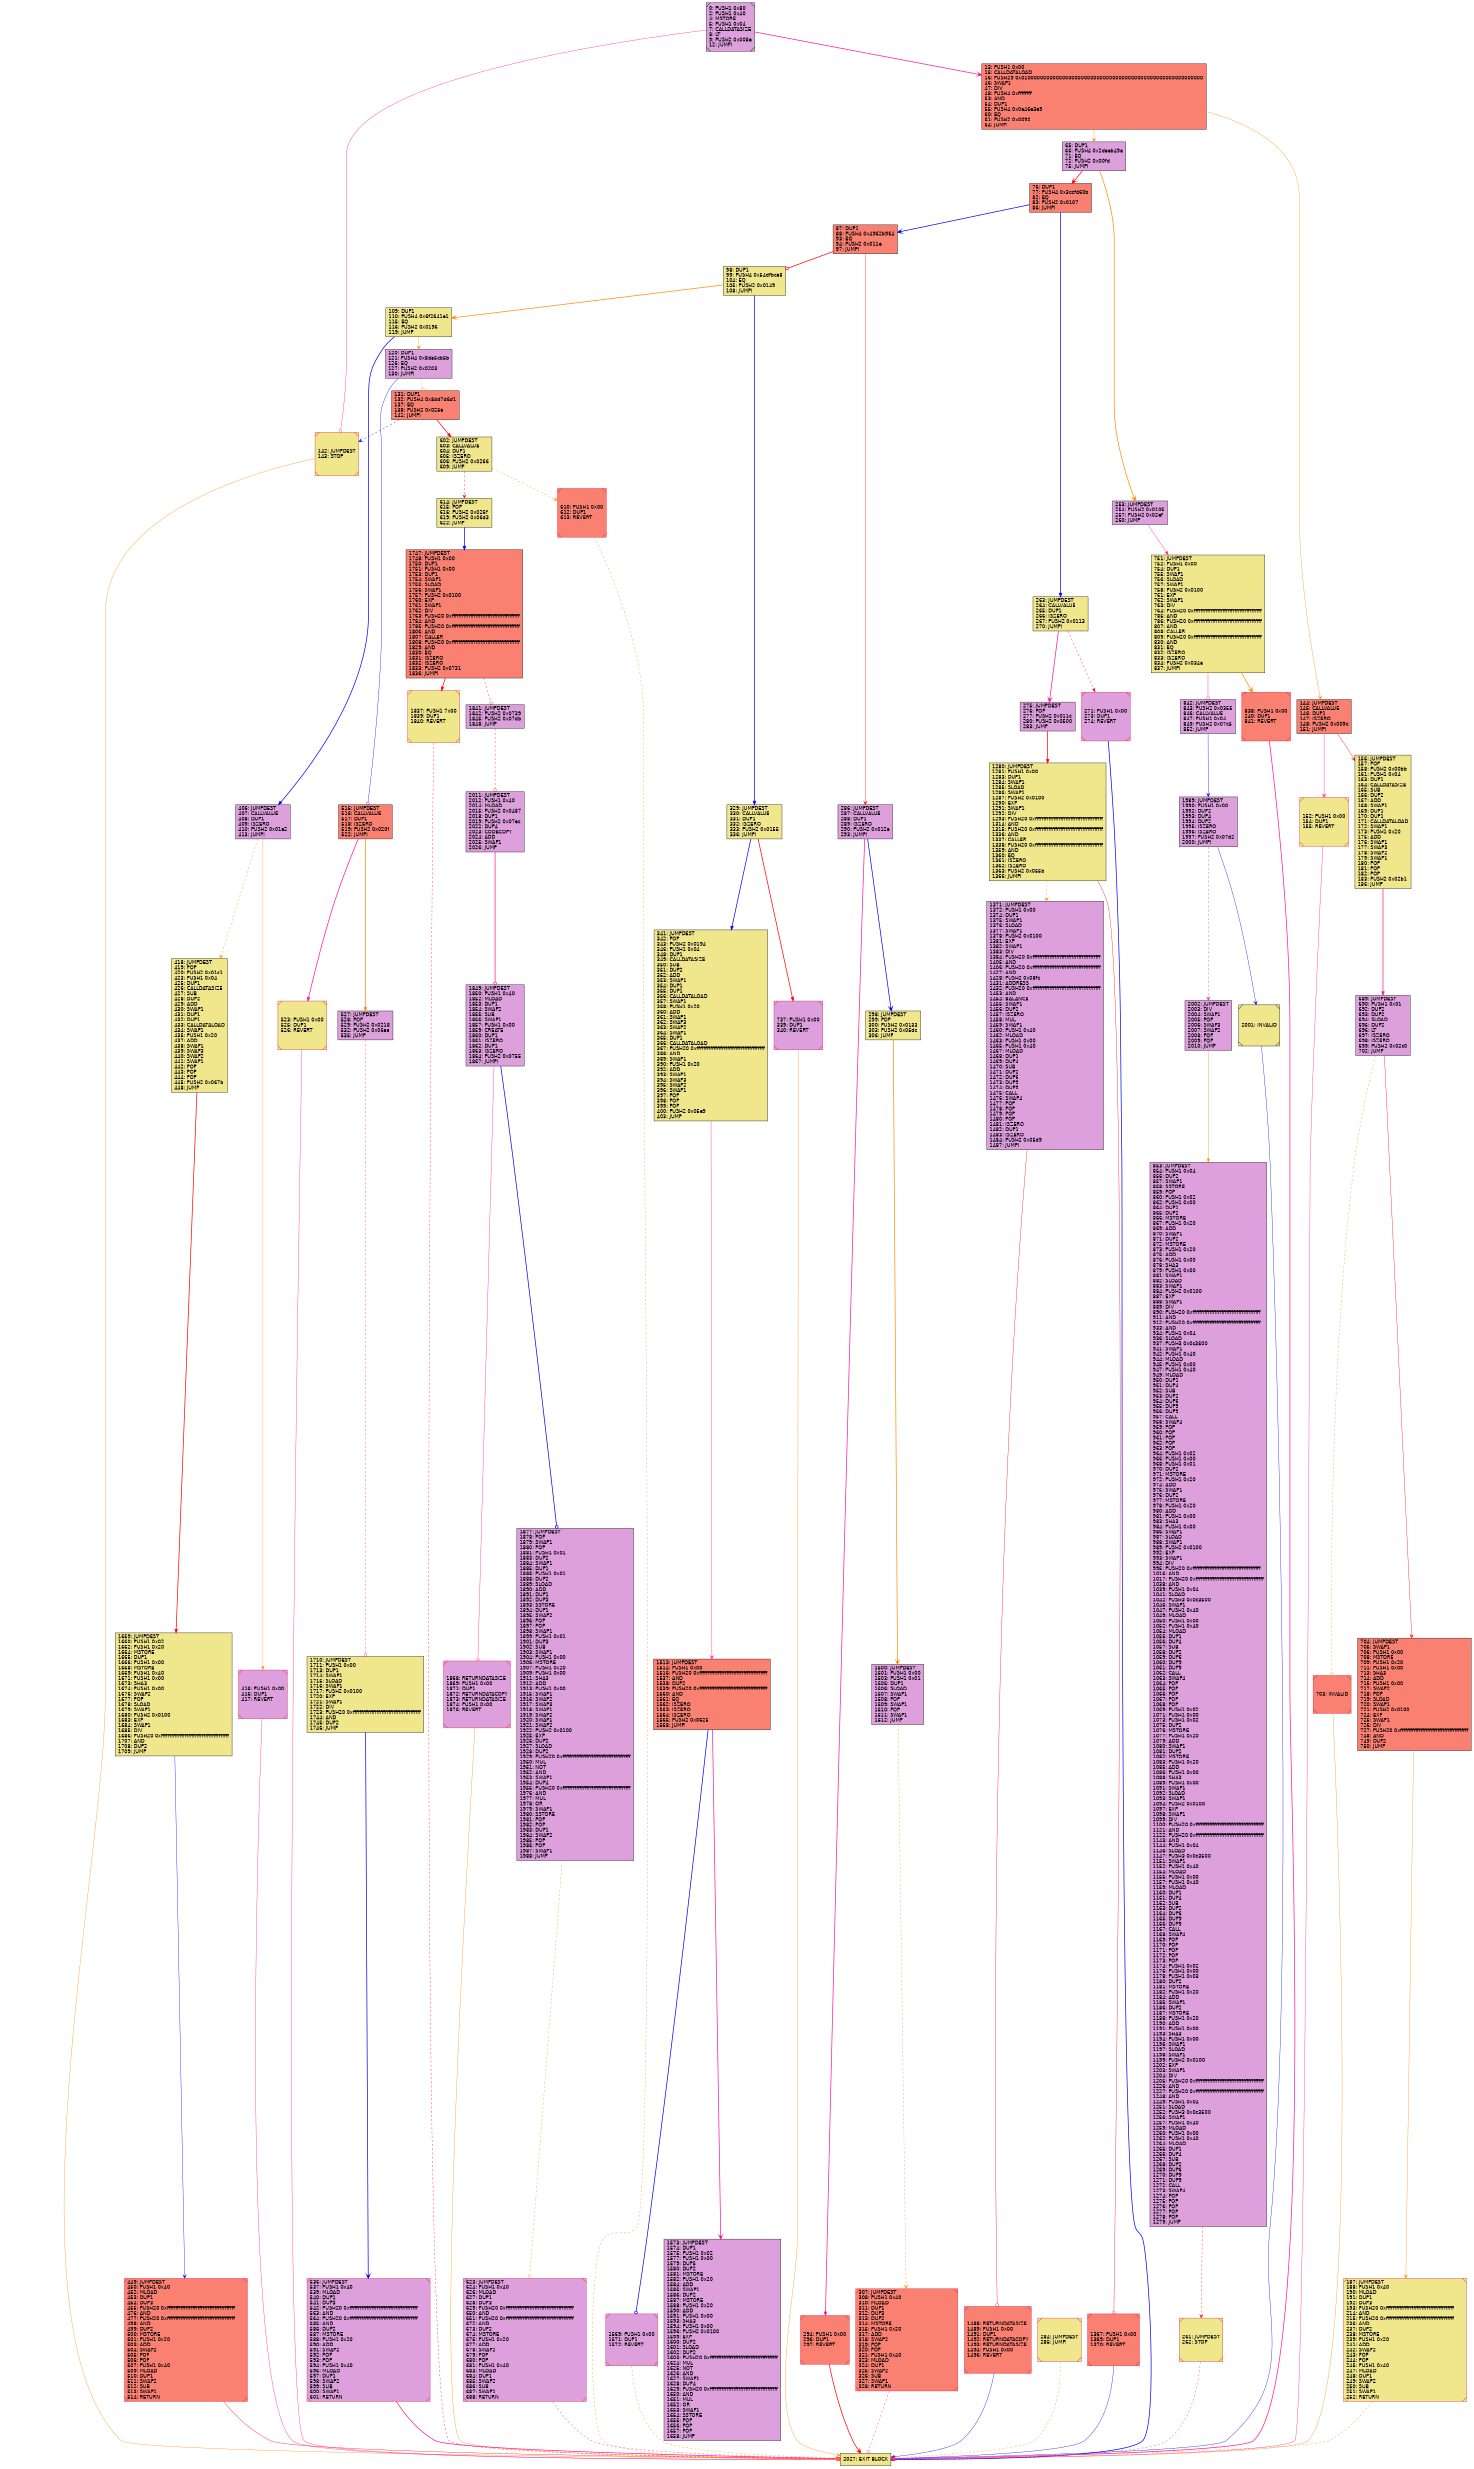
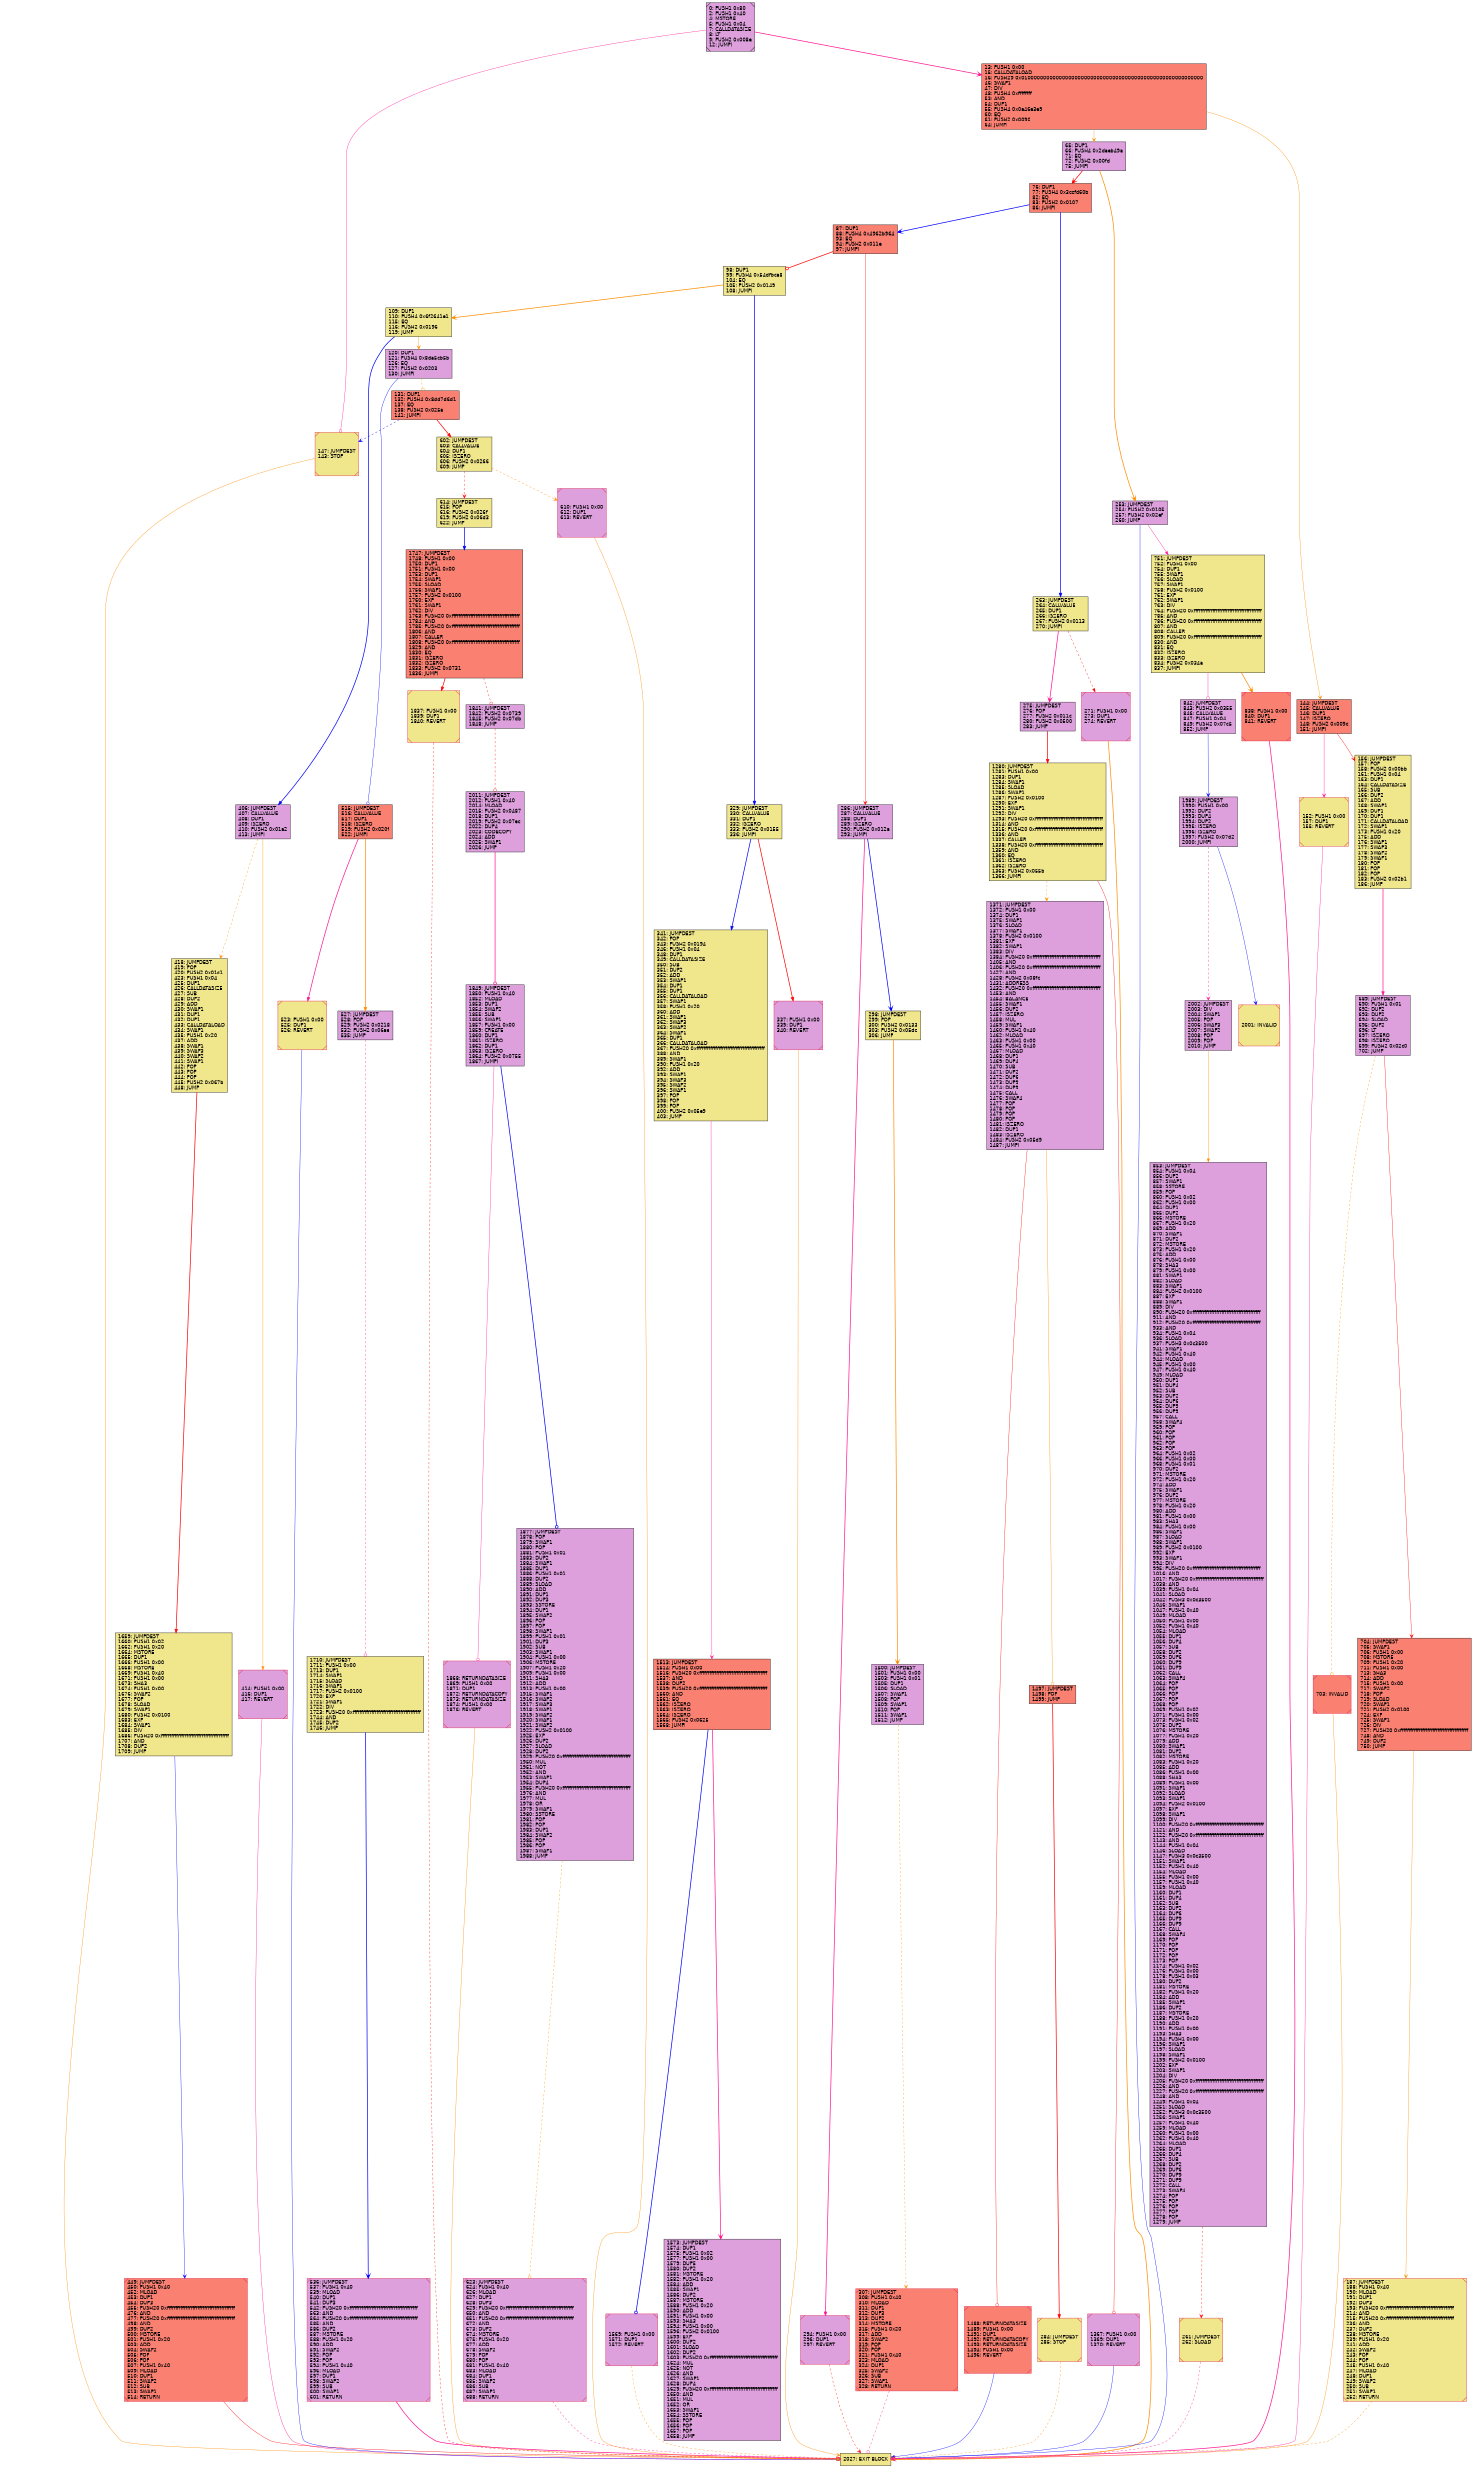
node "142: JUMPDEST 143: STOP": label "142: JUMPDEST 143: STOP" -> "147: JUMPDEST 143: STOP"
node "610: PUSH1 0x00 612: DUP1 613: REVERT": fillcolor salmon -> plum
node "1837: PUSH1 7x00 1839: DUP1 1840: REVERT": label "1837: PUSH1 7x00 1839: DUP1 1840: REVERT" -> "1837: PUSH1 0x00 1839: DUP1 1840: REVERT"
node "838: PUSH1 0x00 240: DUP1 841: REVERT": label "838: PUSH1 0x00 240: DUP1 841: REVERT" -> "838: PUSH1 0x00 840: DUP1 841: REVERT"
node "152: PUSH1 0x00 154: DUP1 155: REVERT": label "152: PUSH1 0x00 154: DUP1 155: REVERT" -> "152: PUSH1 0x00 157: DUP1 155: REVERT"
node "737: PUSH1 0x00 339: DUP1 340: REVERT": label "737: PUSH1 0x00 339: DUP1 340: REVERT" -> "337: PUSH1 0x00 339: DUP1 340: REVERT"
node "2001: INVALID": color black -> crimson
edge "610: PUSH1 0x00 612: DUP1 613: REVERT" -> "2027: EXIT BLOCK": style dashed -> solid
node "416: PUSH1 0x00 416: DUP1 417: REVERT": label "416: PUSH1 0x00 416: DUP1 417: REVERT" -> "414: PUSH1 0x00 416: DUP1 417: REVERT"
node "1497: JUMPDEST 1498: POP 1499: JUMP": added
edge "271: PUSH1 0x00 273: DUP1 274: REVERT" -> "2027: EXIT BLOCK": color blue -> darkorange
edge "2001: INVALID" -> "2027: EXIT BLOCK": now "253: JUMPDEST 254: PUSH2 0x0105 257: PUSH2 0x02ef 260: JUMP" -> "2027: EXIT BLOCK"
edge "523: PUSH1 0x00 525: DUP1 526: REVERT" -> "2027: EXIT BLOCK": color deeppink -> blue
node "294: PUSH1 0x00 296: DUP1 297: REVERT": fillcolor salmon -> plum
node "284: JUMPDEST 285: JUMPI": label "284: JUMPDEST 285: JUMPI" -> "284: JUMPDEST 285: STOP"
node "1367: PUSH1 0x00 1369: DUP1 1370: REVERT": fillcolor salmon -> plum
node "261: JUMPDEST 262: STOP": label "261: JUMPDEST 262: STOP" -> "261: JUMPDEST 262: SLOAD"
edge "294: PUSH1 0x00 296: DUP1 297: REVERT" -> "2027: EXIT BLOCK": style bold -> dashed
